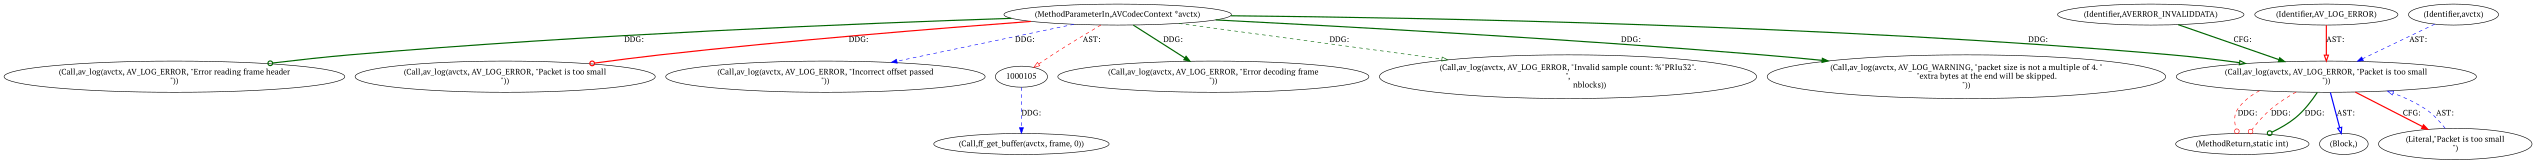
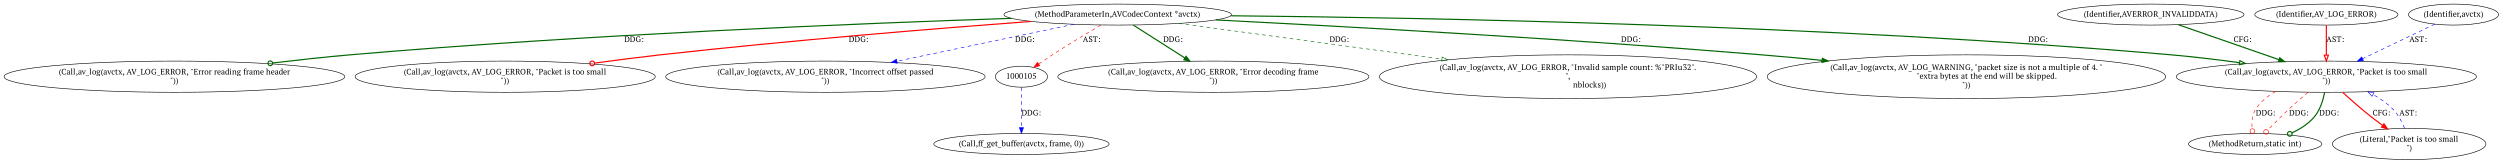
edge "(MethodParameterIn,AVCodecContext *avctx)" -> "1000105": arrowhead onormal -> normal
node "(Block,)": removed
